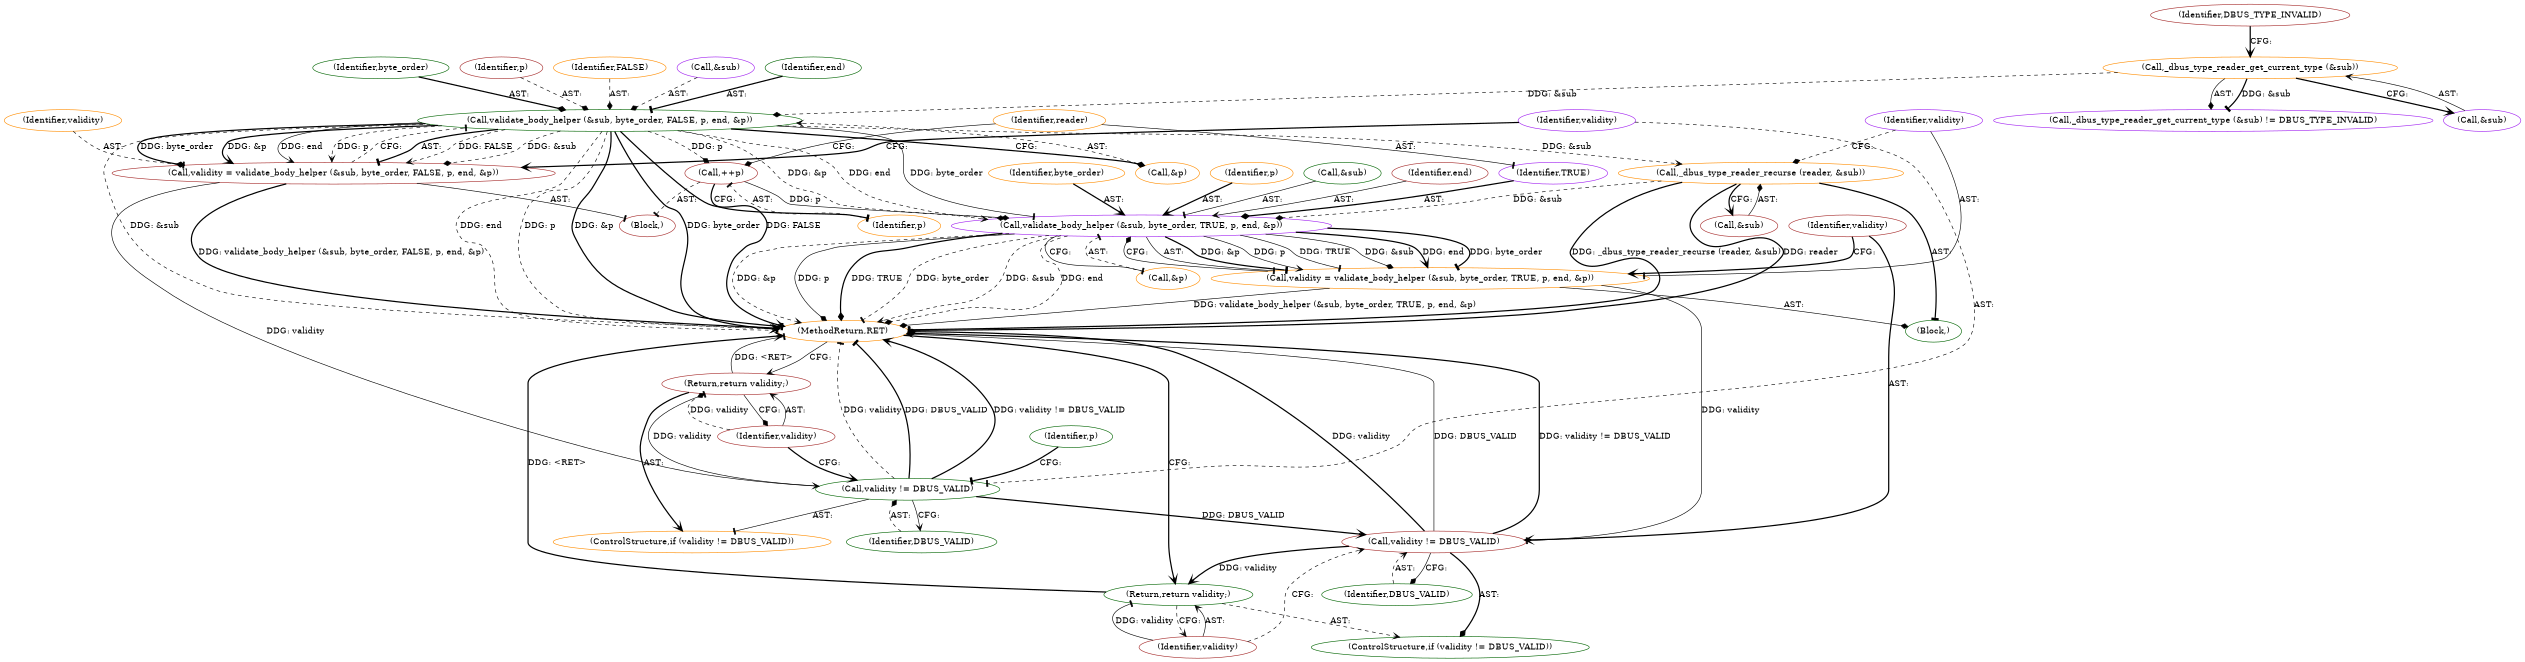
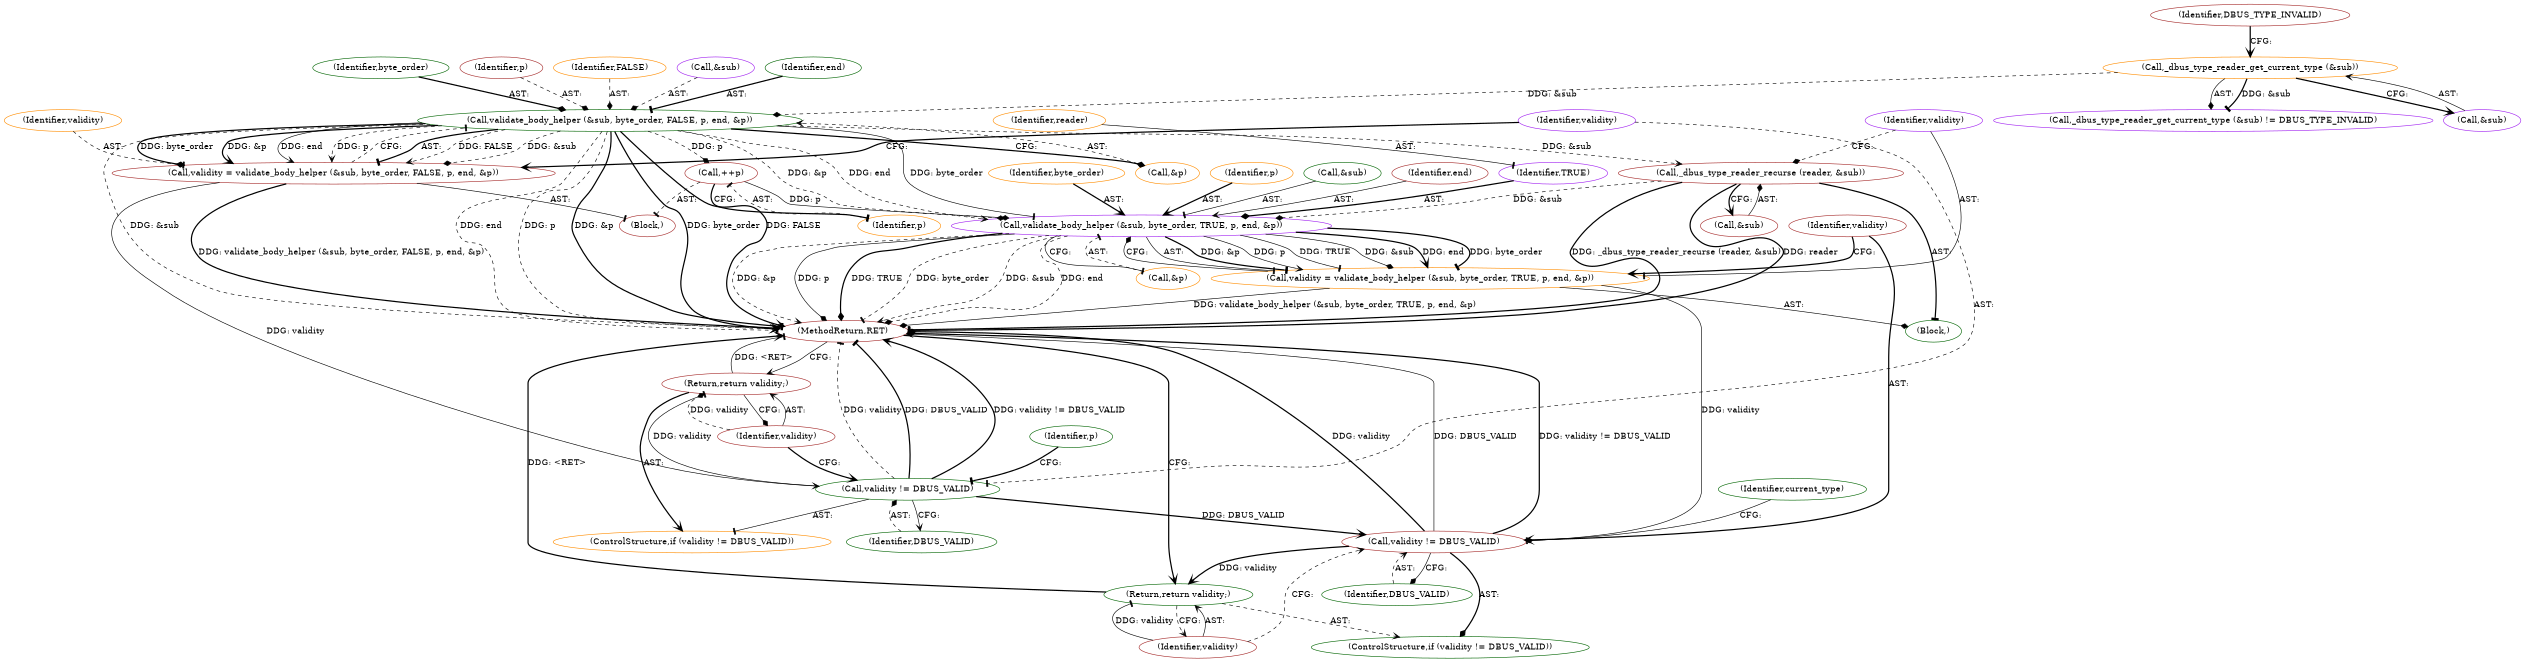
edge "(Identifier,reader)" -> "(Call,++p)": removed, label "CFG:"
node "(Call,_dbus_type_reader_recurse (reader, &sub))": color darkorange -> brown
node "(MethodReturn,RET)": color darkorange -> brown
node "(Identifier,current_type)": added
